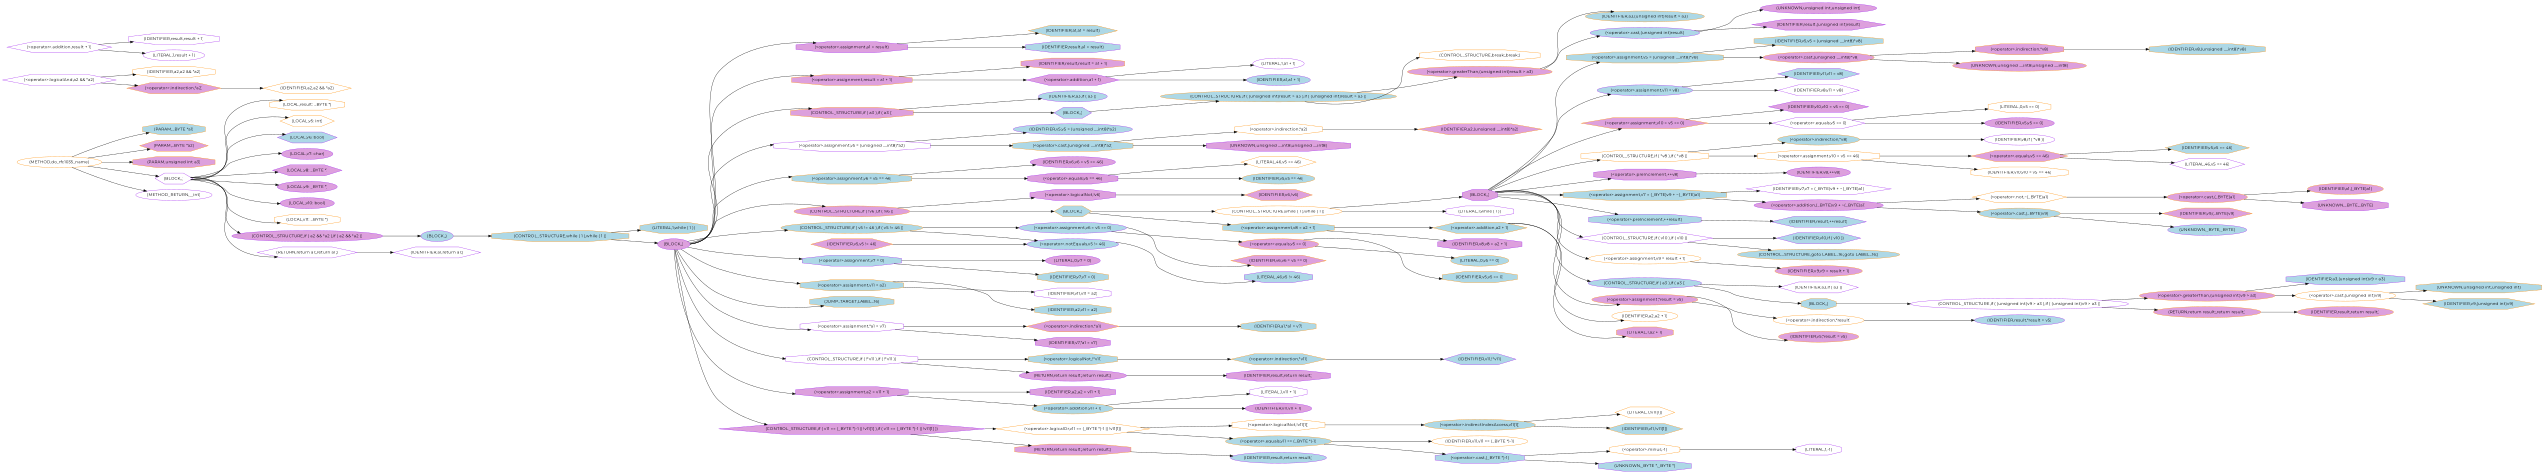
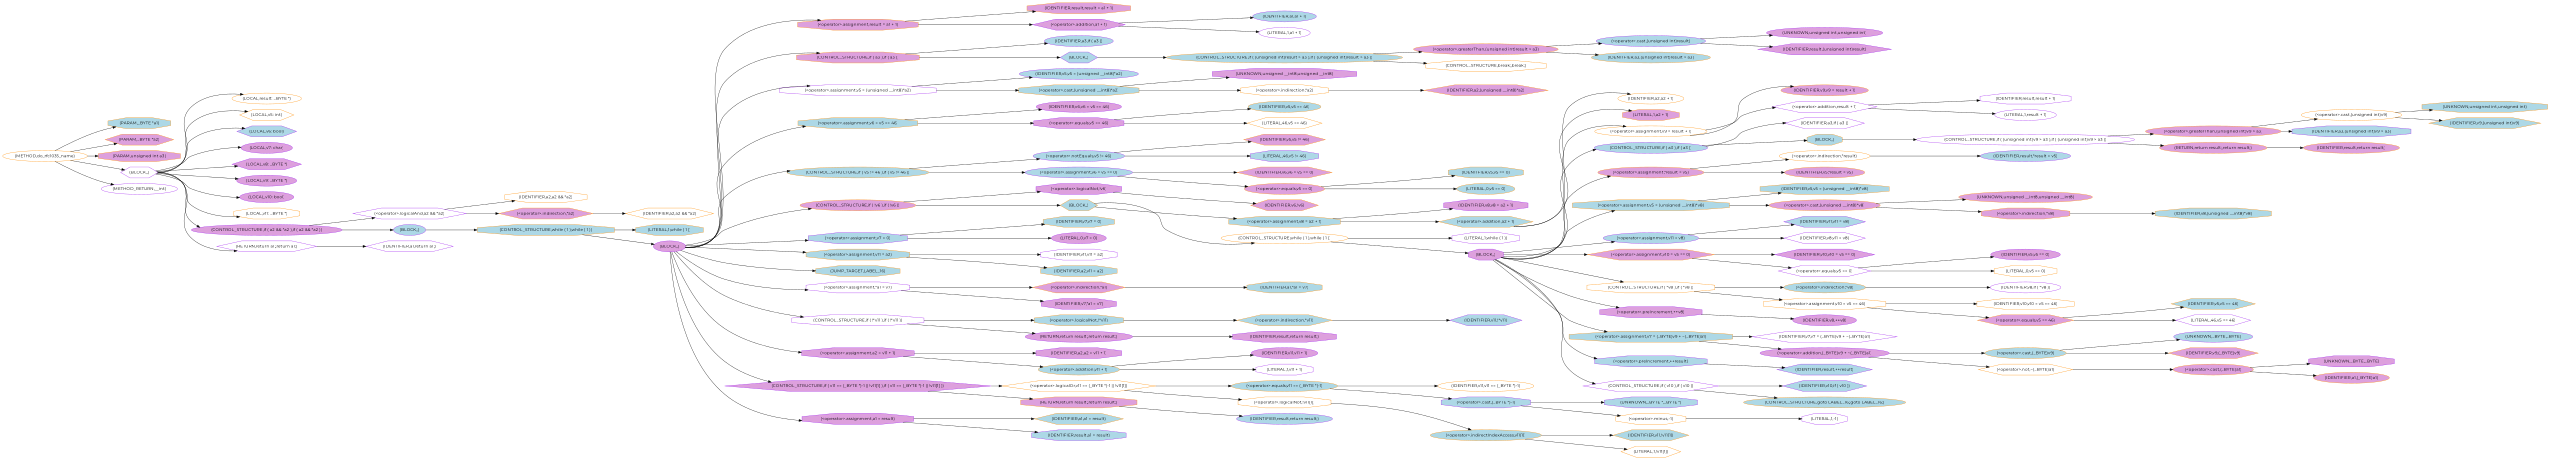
node "(LOCAL,result: _BYTE *)": shape octagon -> ellipse
edge "(<operator>.assignment,v9 = result + 1)" -> "(<operator>.addition,result + 1)": added
edge "(CONTROL_STRUCTURE,if ( a2 && *a2 ),if ( a2 && *a2 ))" -> "(<operator>.logicalAnd,a2 && *a2)": added
edge "(IDENTIFIER,v5,v5 != 46)" -> "(<operator>.notEquals,v5 != 46)": reversed
